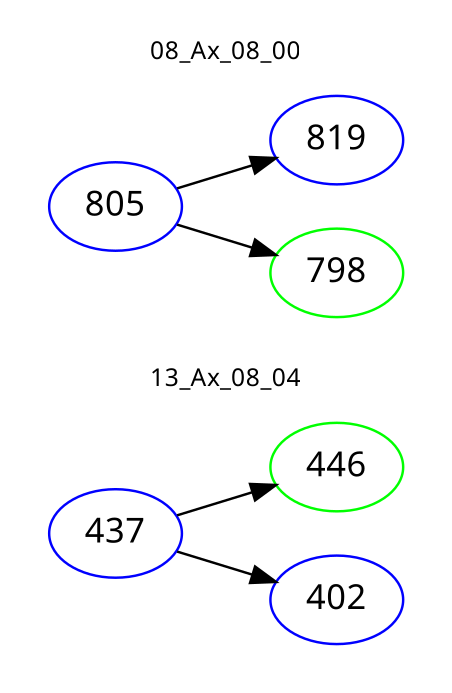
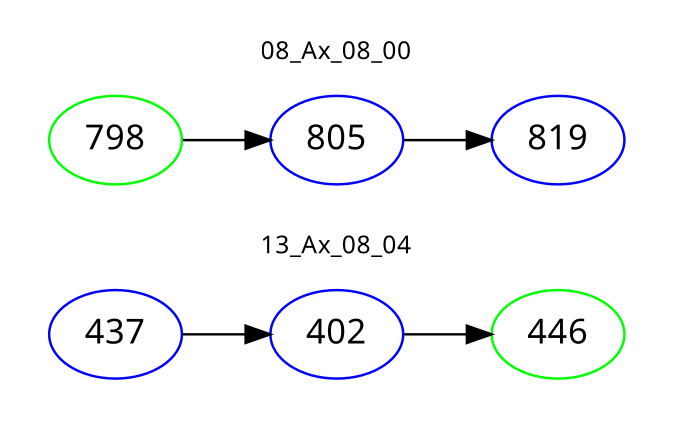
edge "805" -> "798": reversed
edge "437" -> "446": now "402" -> "446"
